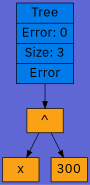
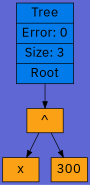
node "Tree": text "Error" -> "Root"
